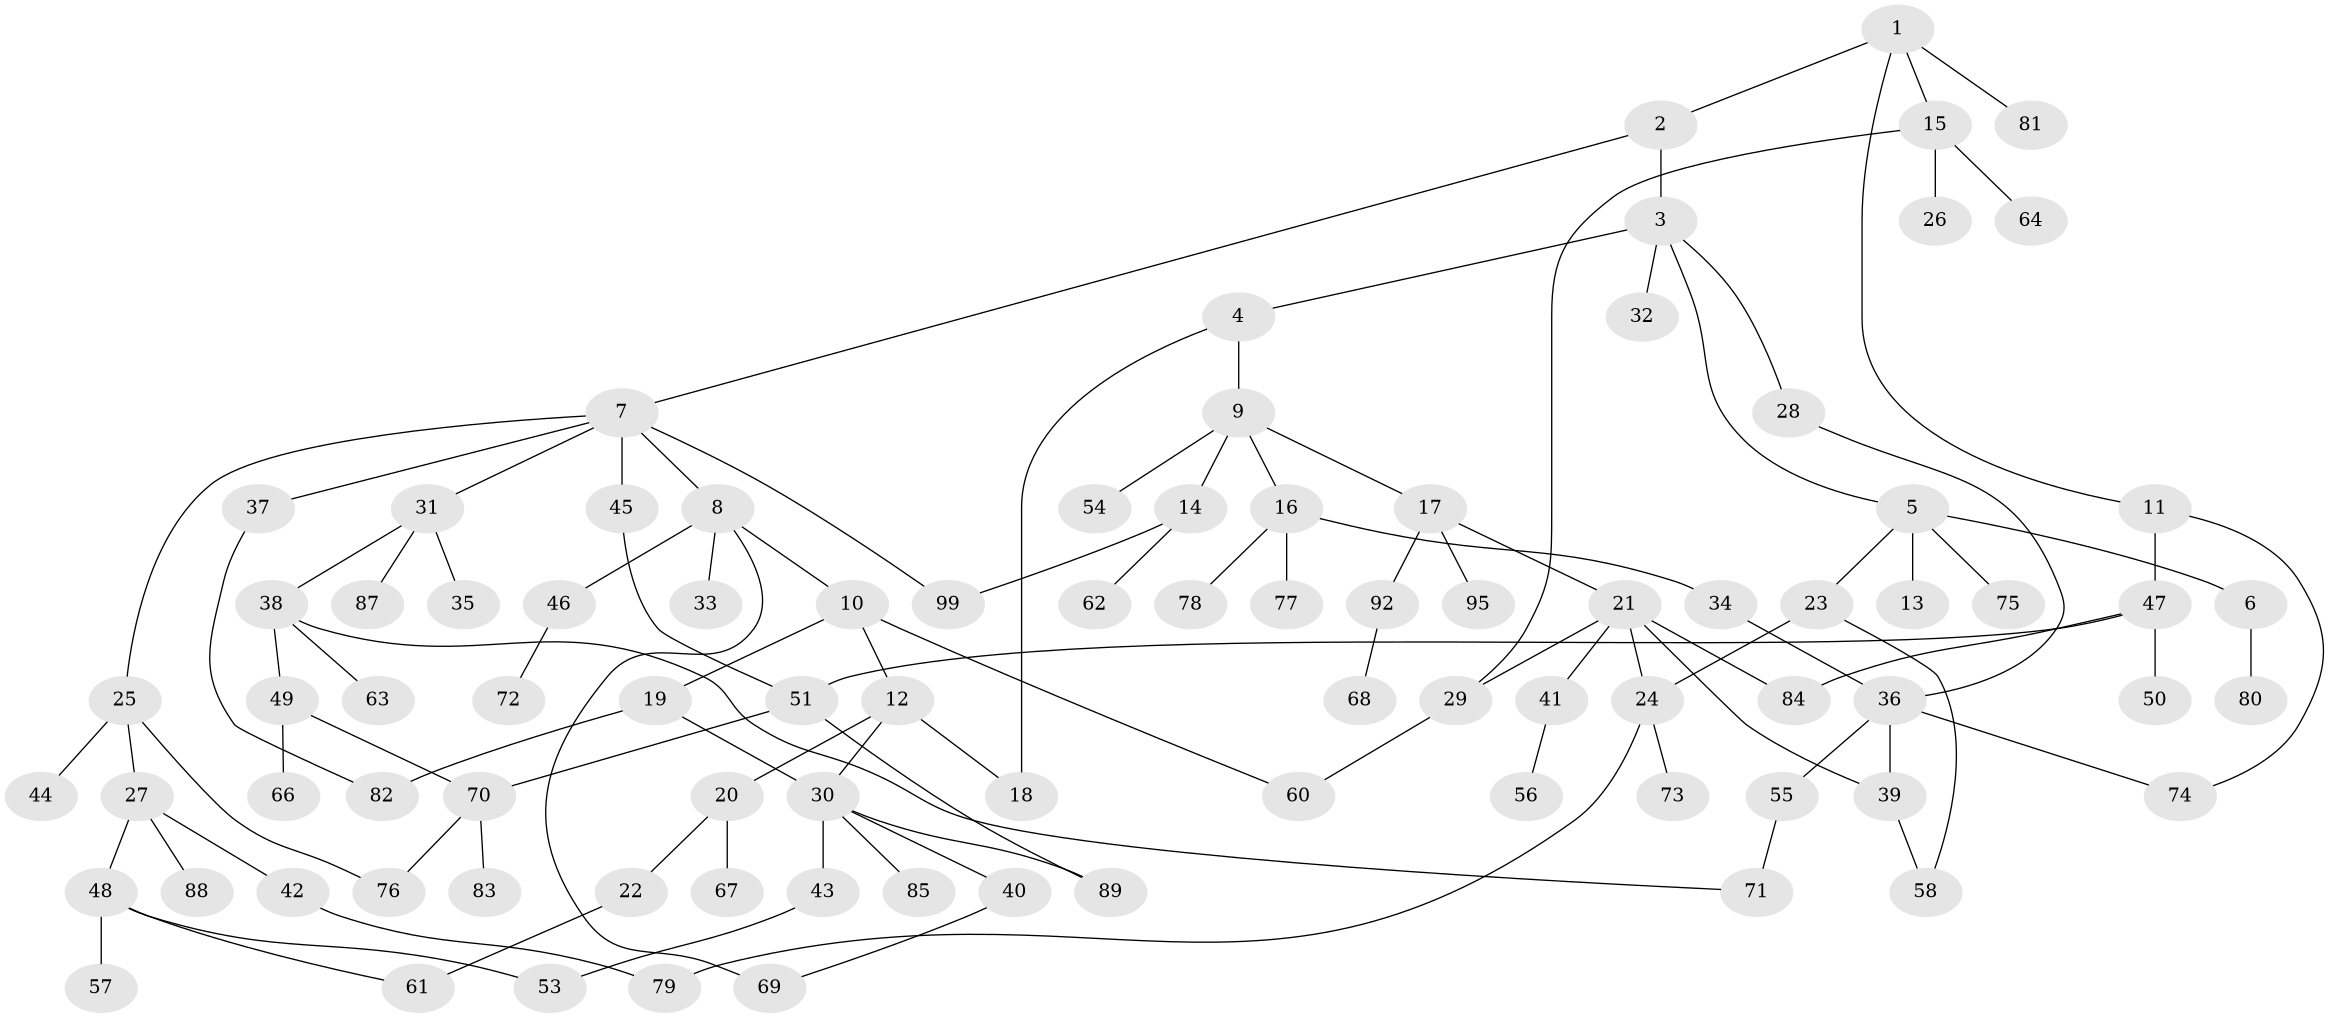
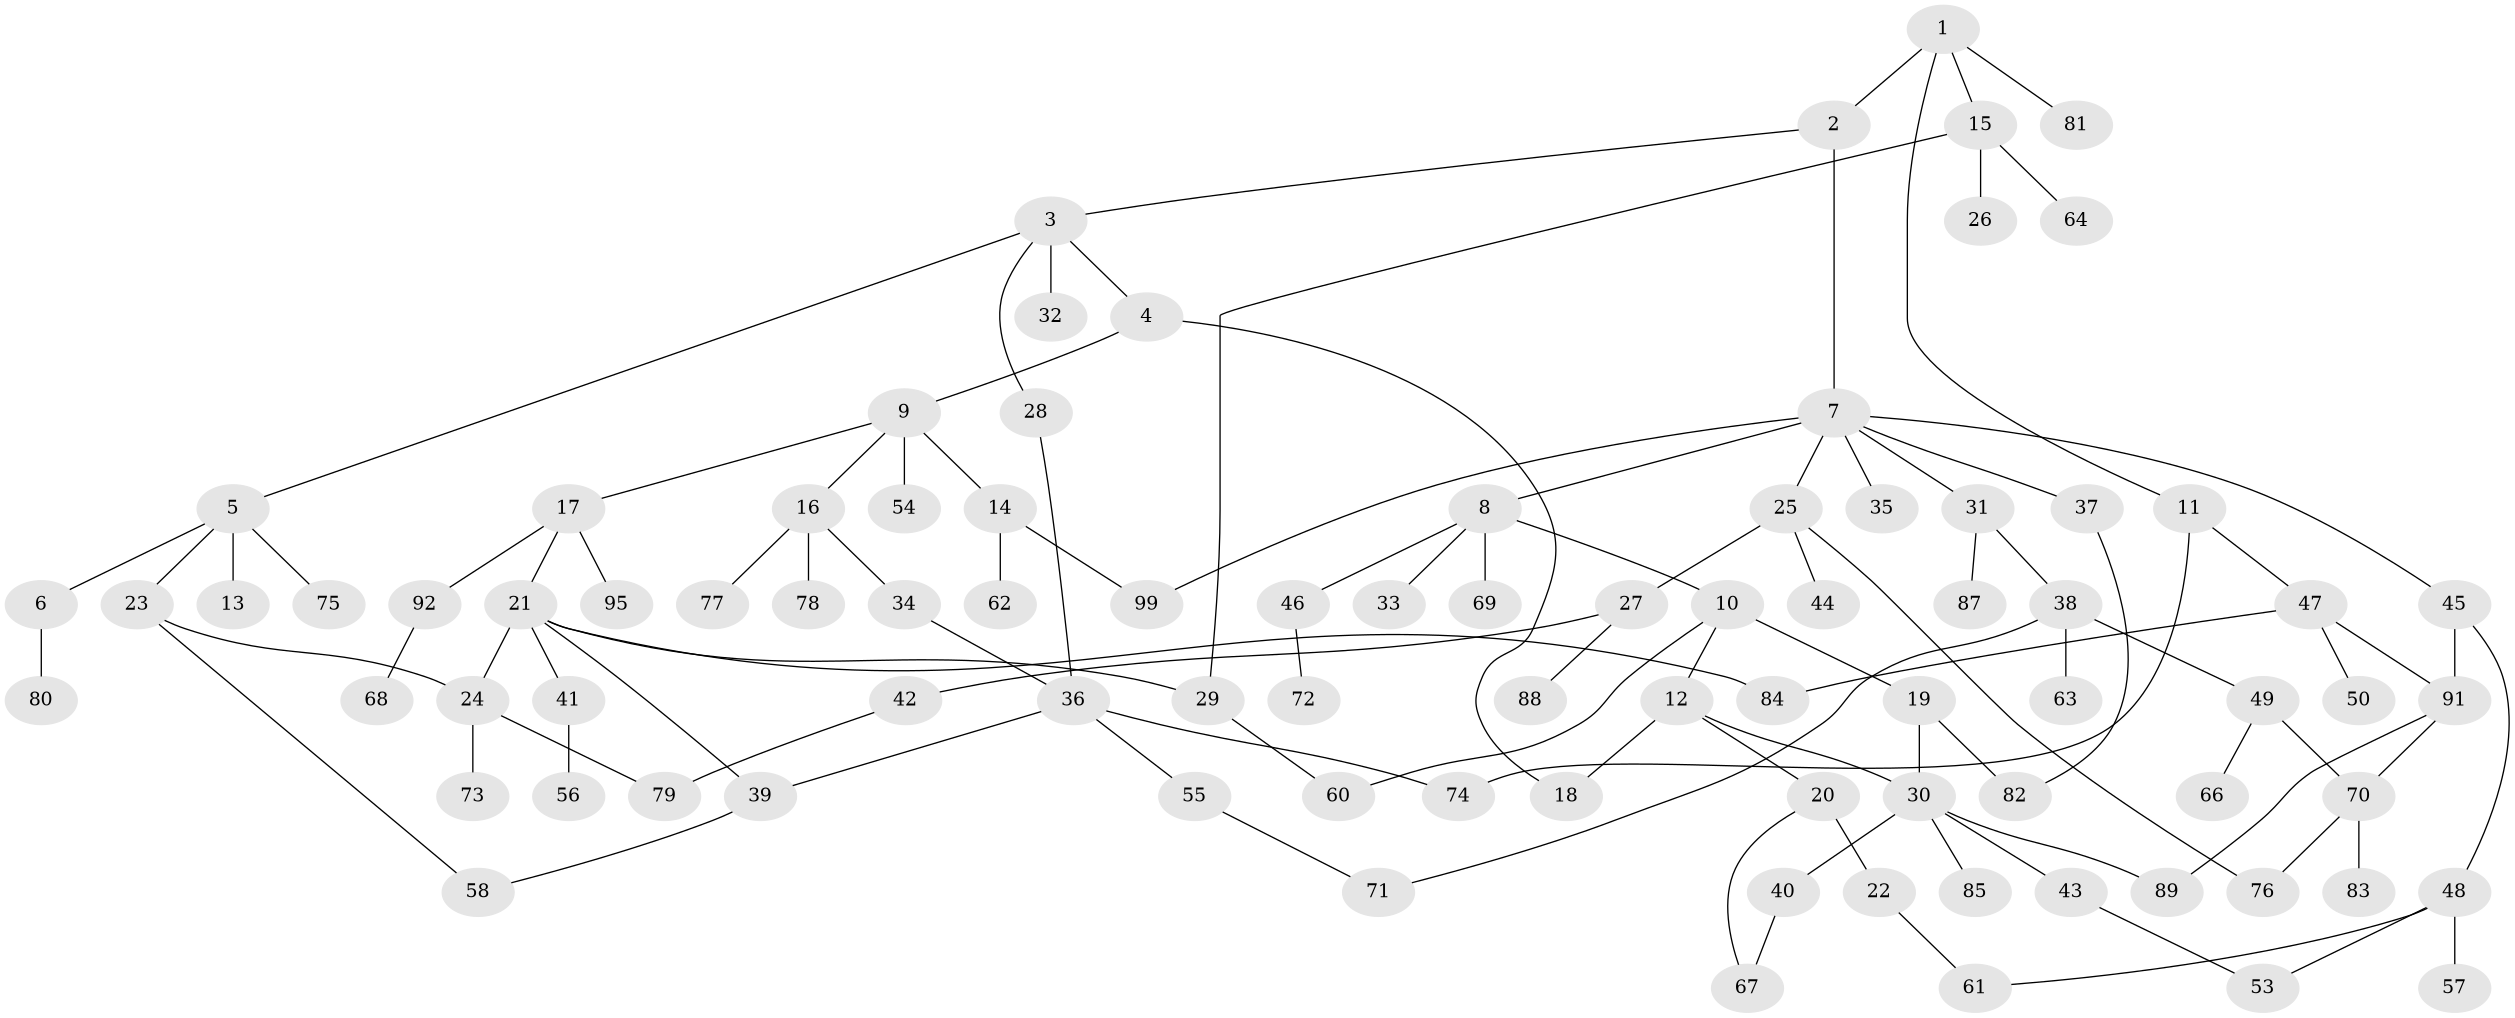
edge "31" -- "35": now "7" -- "35"
node "51": label "51" -> "91"
edge "27" -- "48": now "45" -- "48"
edge "40" -- "69": now "40" -- "67"
